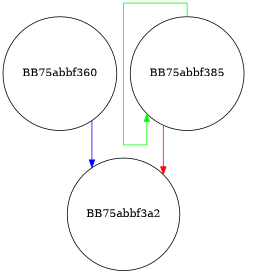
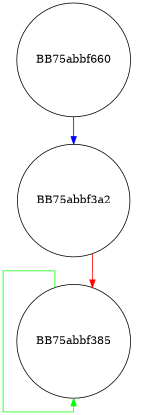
node "BB75abbf360": label "BB75abbf360" -> "BB75abbf660"
edge "BB75abbf385" -> "BB75abbf3a2": reversed
